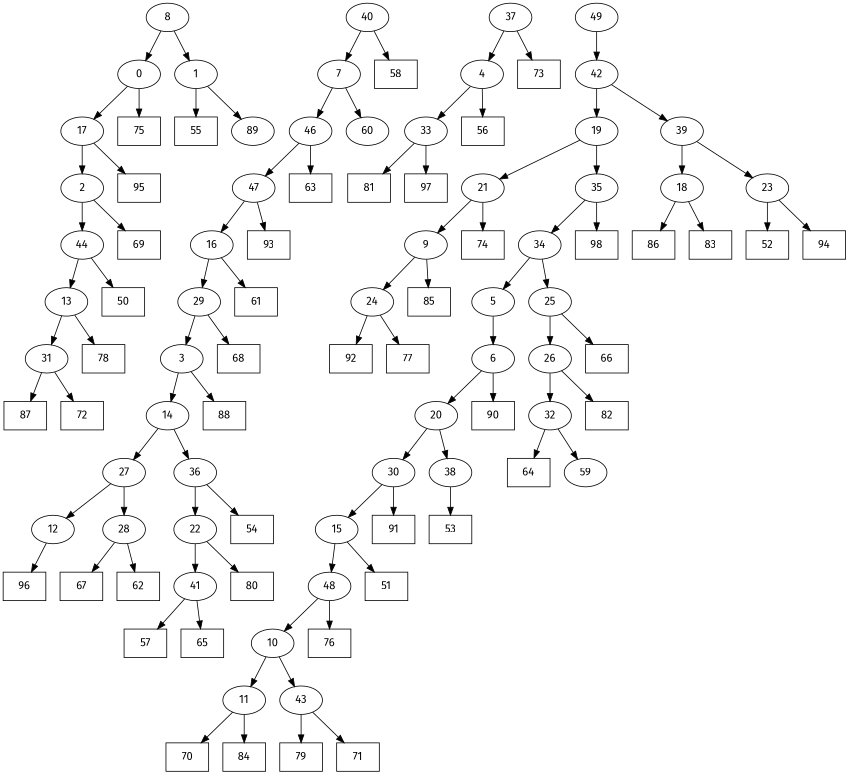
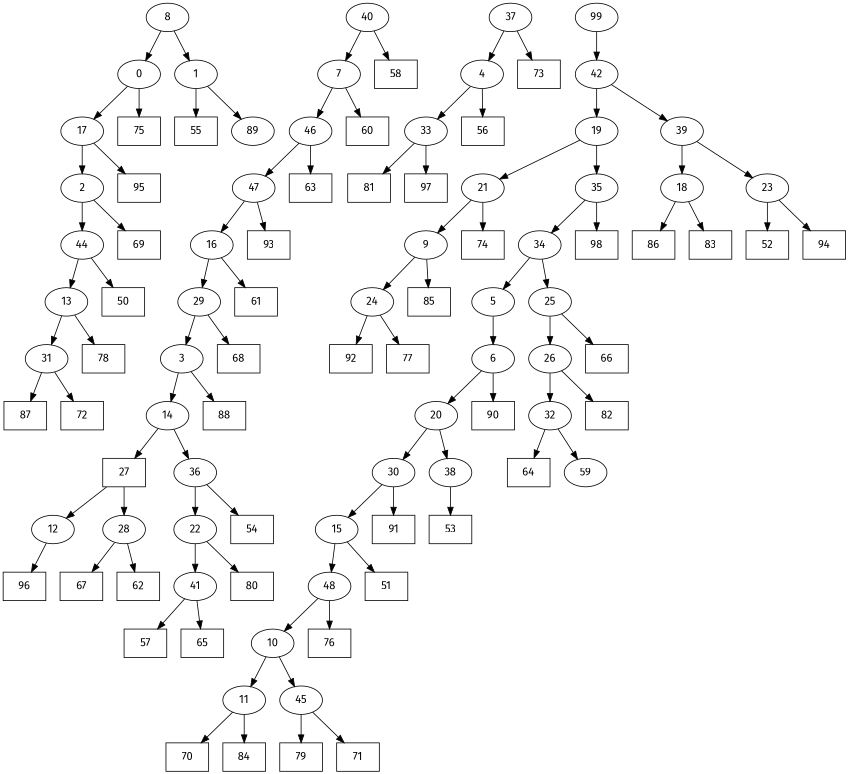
node "49": label "49" -> "99"
node "60": shape ellipse -> box
node "27": shape ellipse -> box
node "43": label "43" -> "45"
